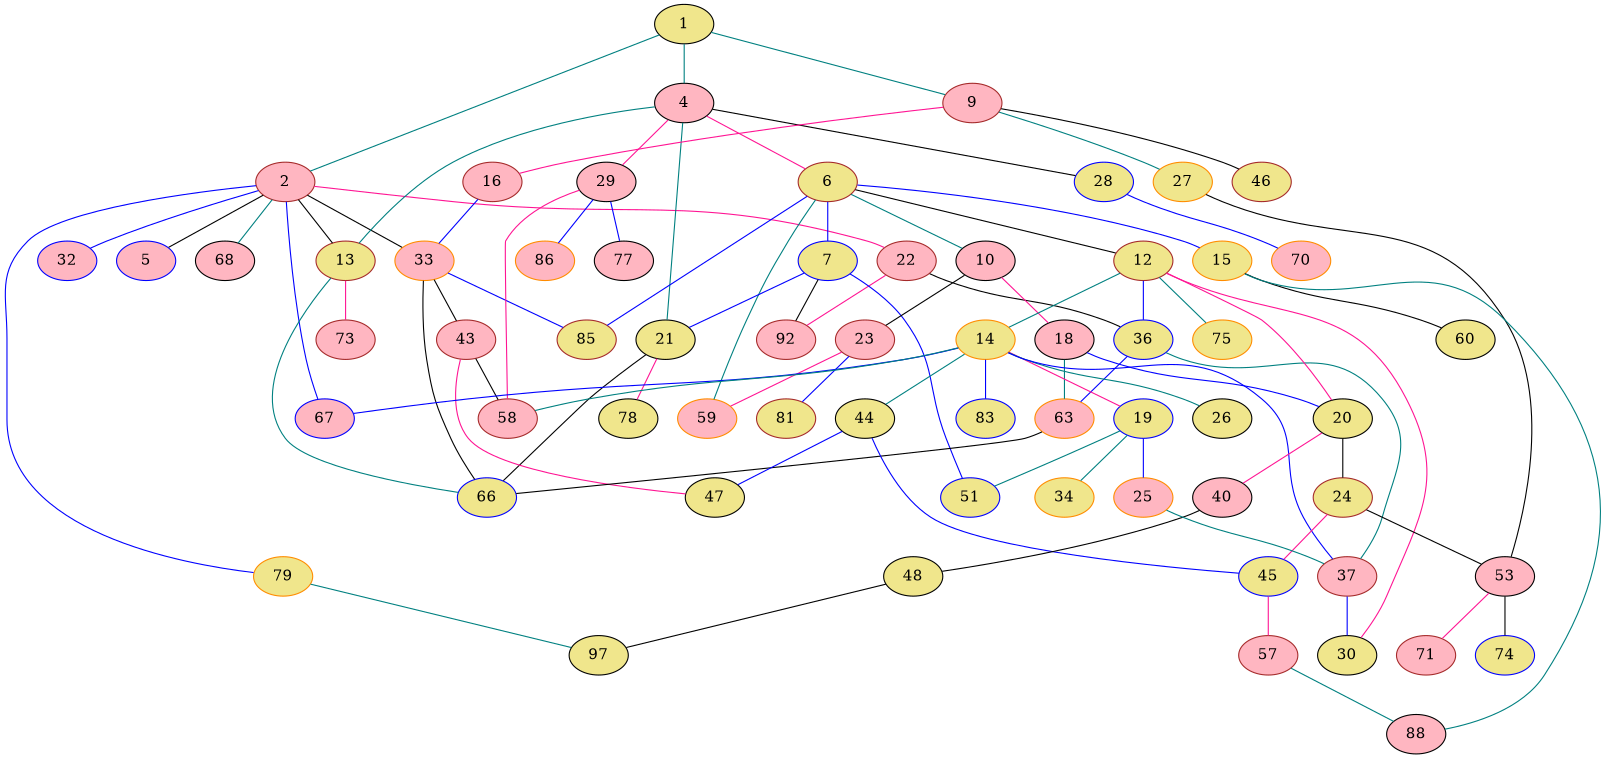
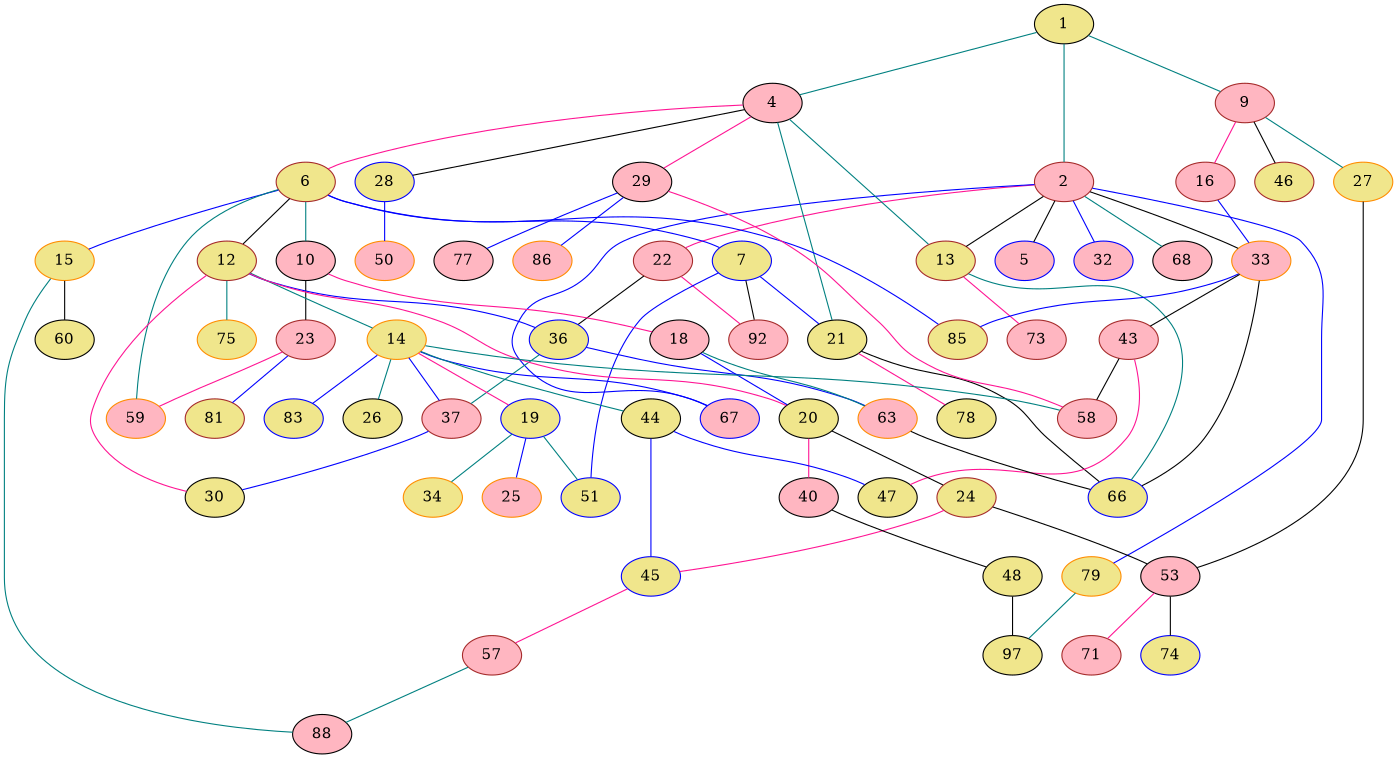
node "70": label "70" -> "50"
edge "25" -- "37": removed
